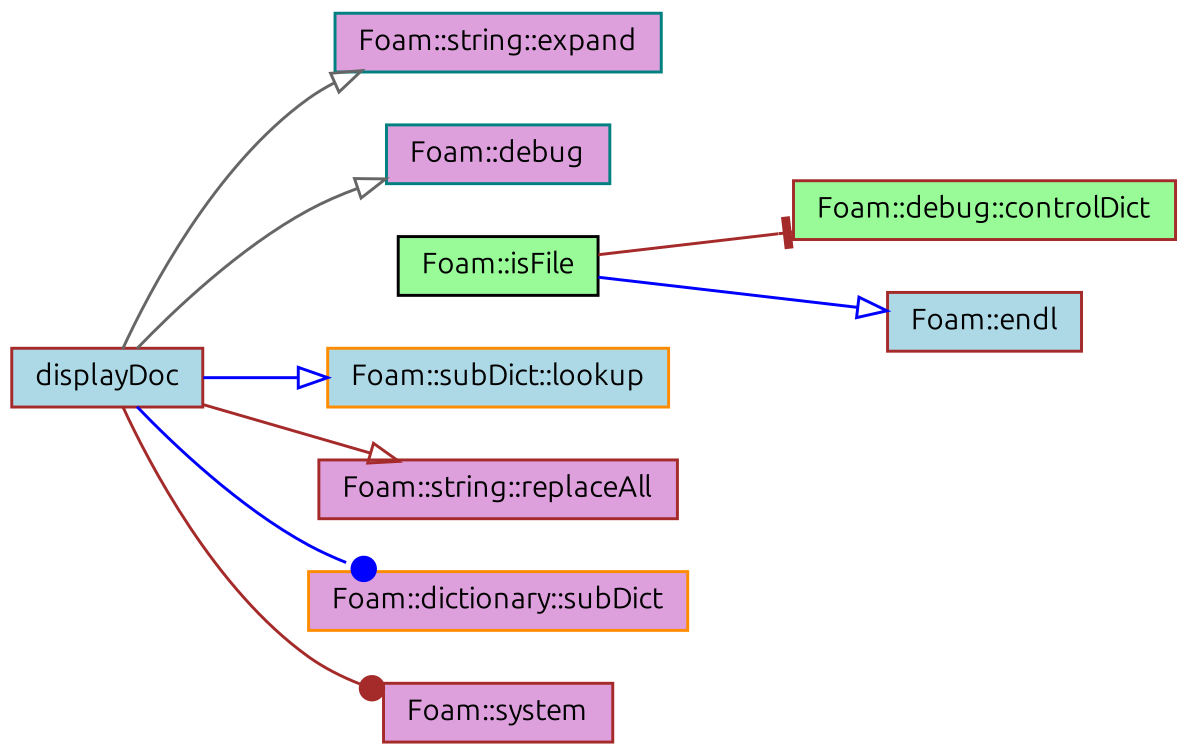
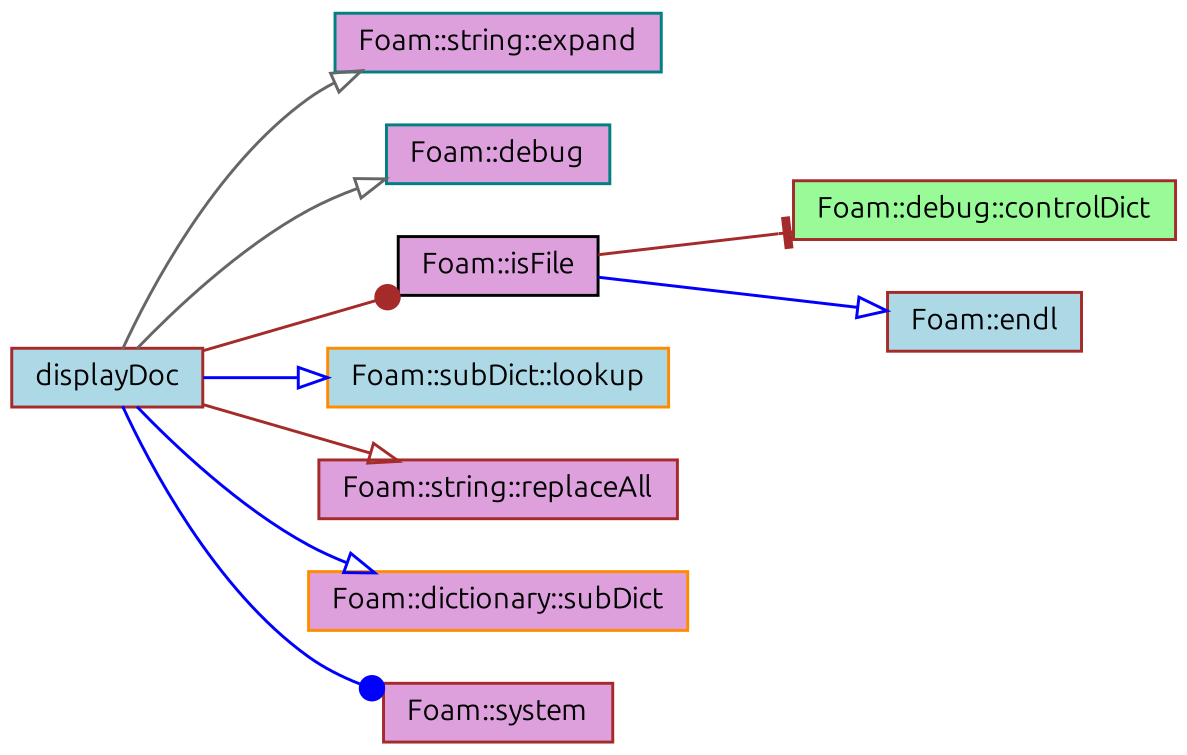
node "Foam::isFile": fillcolor palegreen -> plum
edge "displayDoc" -> "Foam::isFile": added
edge "displayDoc" -> "Foam::dictionary::subDict": arrowhead dot -> onormal
edge "displayDoc" -> "Foam::system": color brown -> blue
